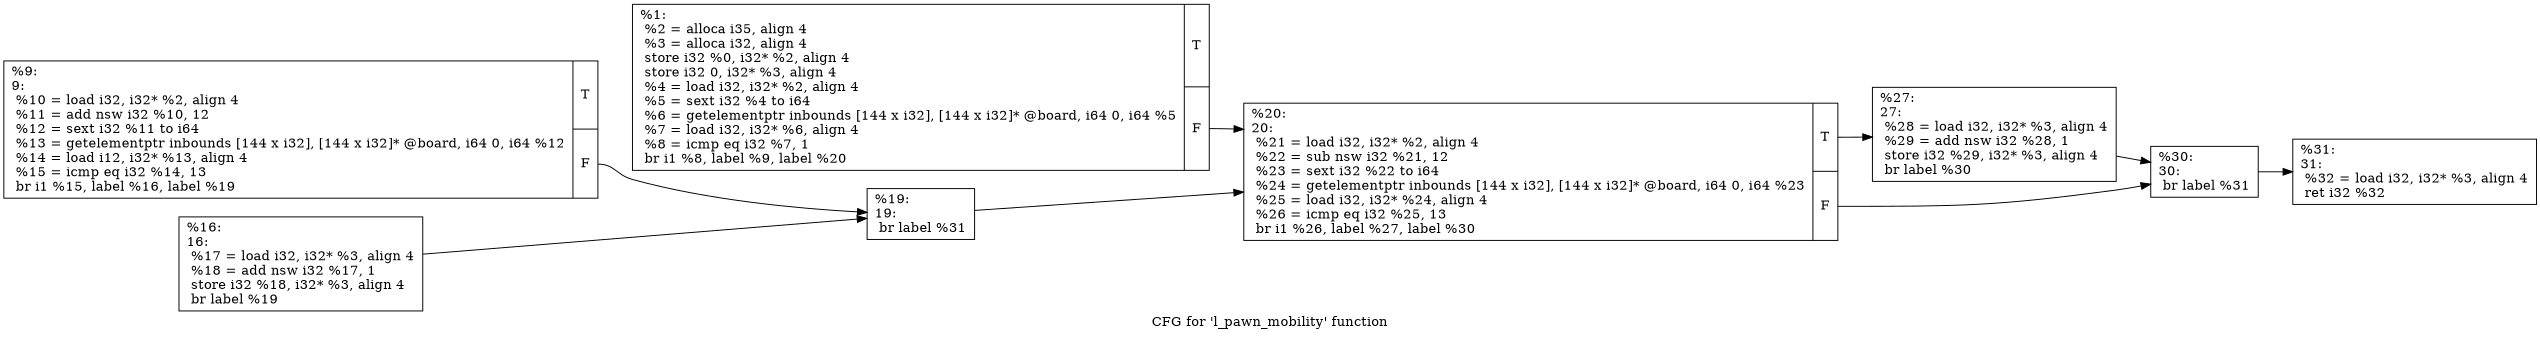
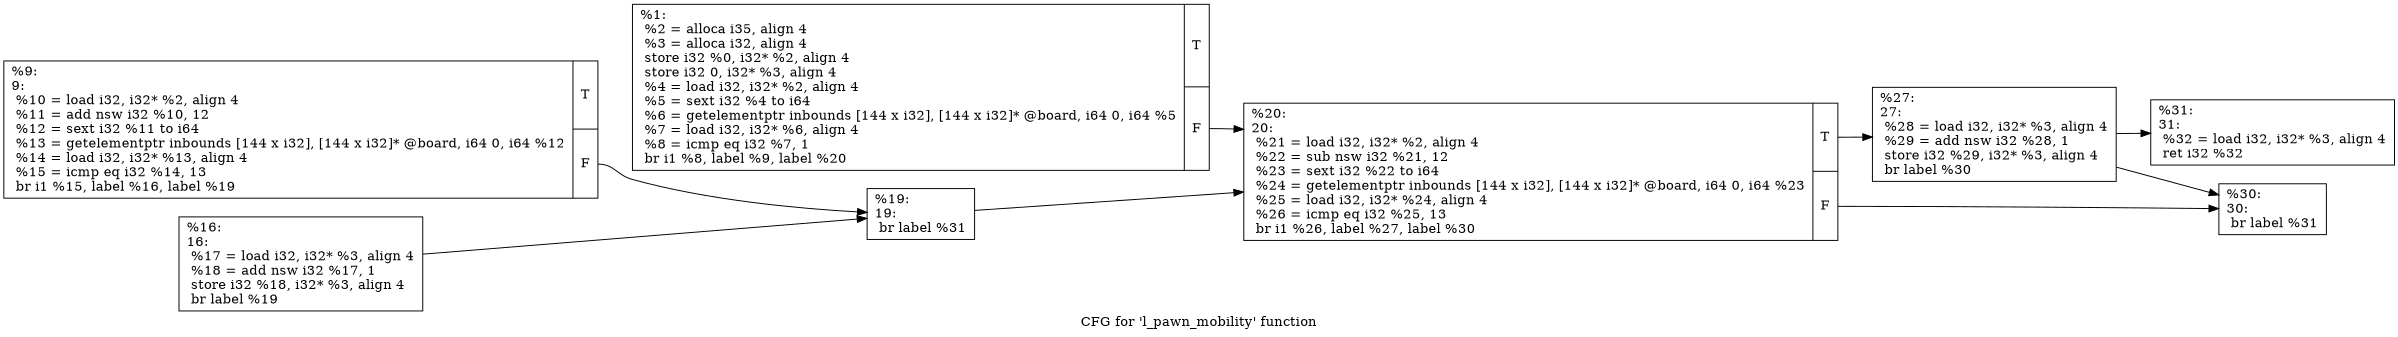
node "%9:": text "%14 = load i12, i32* %13, align 4" -> "%14 = load i32, i32* %13, align 4"
edge "%30:" -> "%31:": now "%27:" -> "%31:"
